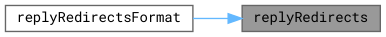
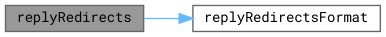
edge "replyRedirectsFormat" -> "replyRedirects": reversed
